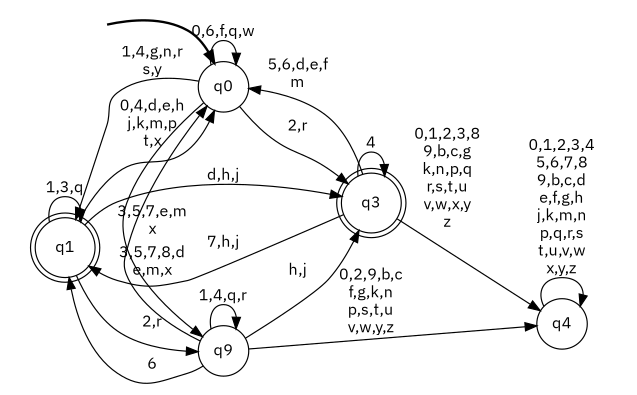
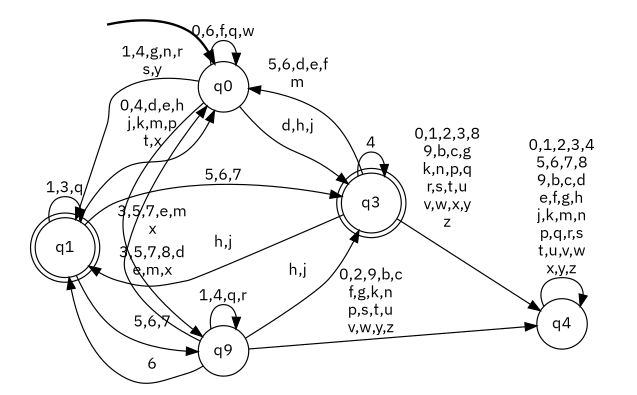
edge "q0" -> "q3": label "2,r" -> "d,h,j"
edge "q1" -> "q3": label "d,h,j" -> "5,6,7"
edge "q3" -> "q1": label "7,h,j" -> "h,j"
edge "q1" -> "q9": label "2,r" -> "5,6,7"
